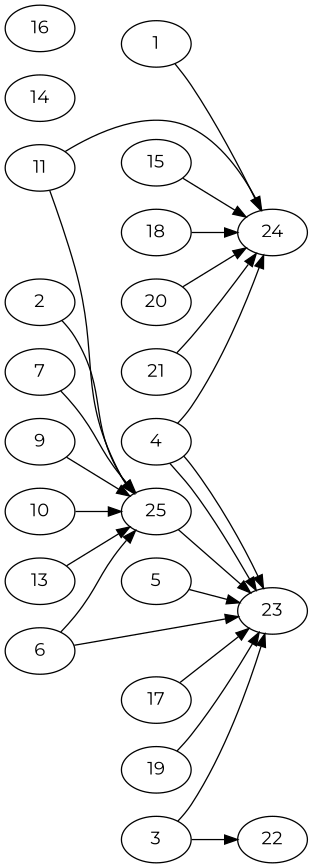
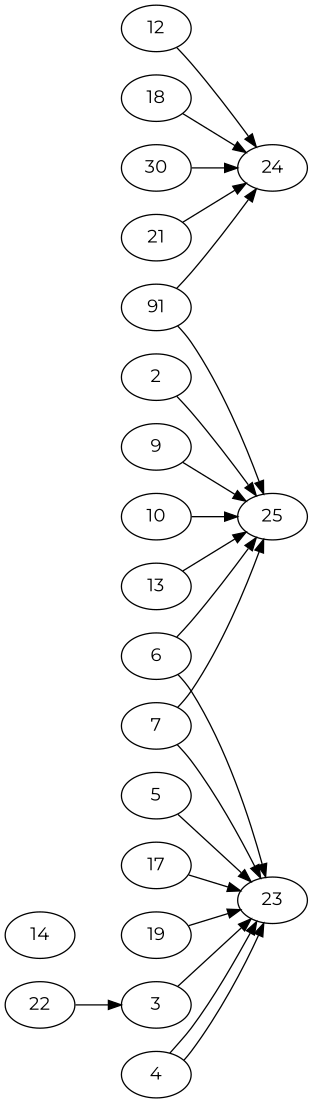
node "16": removed
node "1": removed
node "15": label "15" -> "12"
node "11": label "11" -> "91"
node "20": label "20" -> "30"
edge "4" -> "24": removed
edge "25" -> "23": now "7" -> "23"
edge "3" -> "22": reversed
